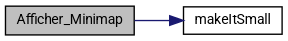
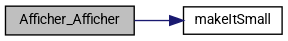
node "Afficher_Minimap": label "Afficher_Minimap" -> "Afficher_Afficher"
